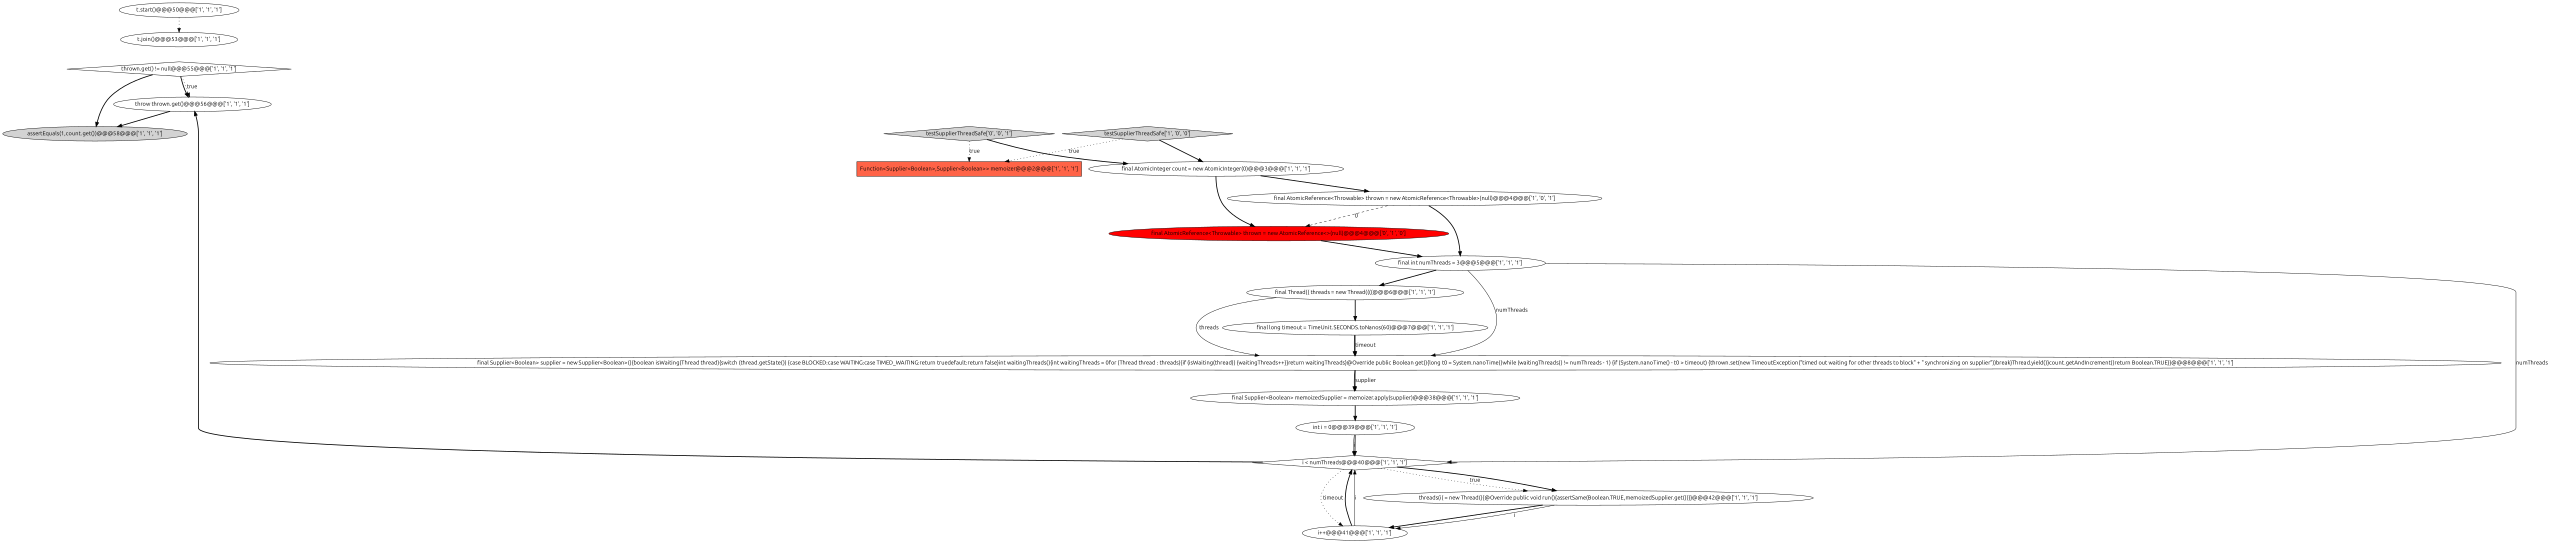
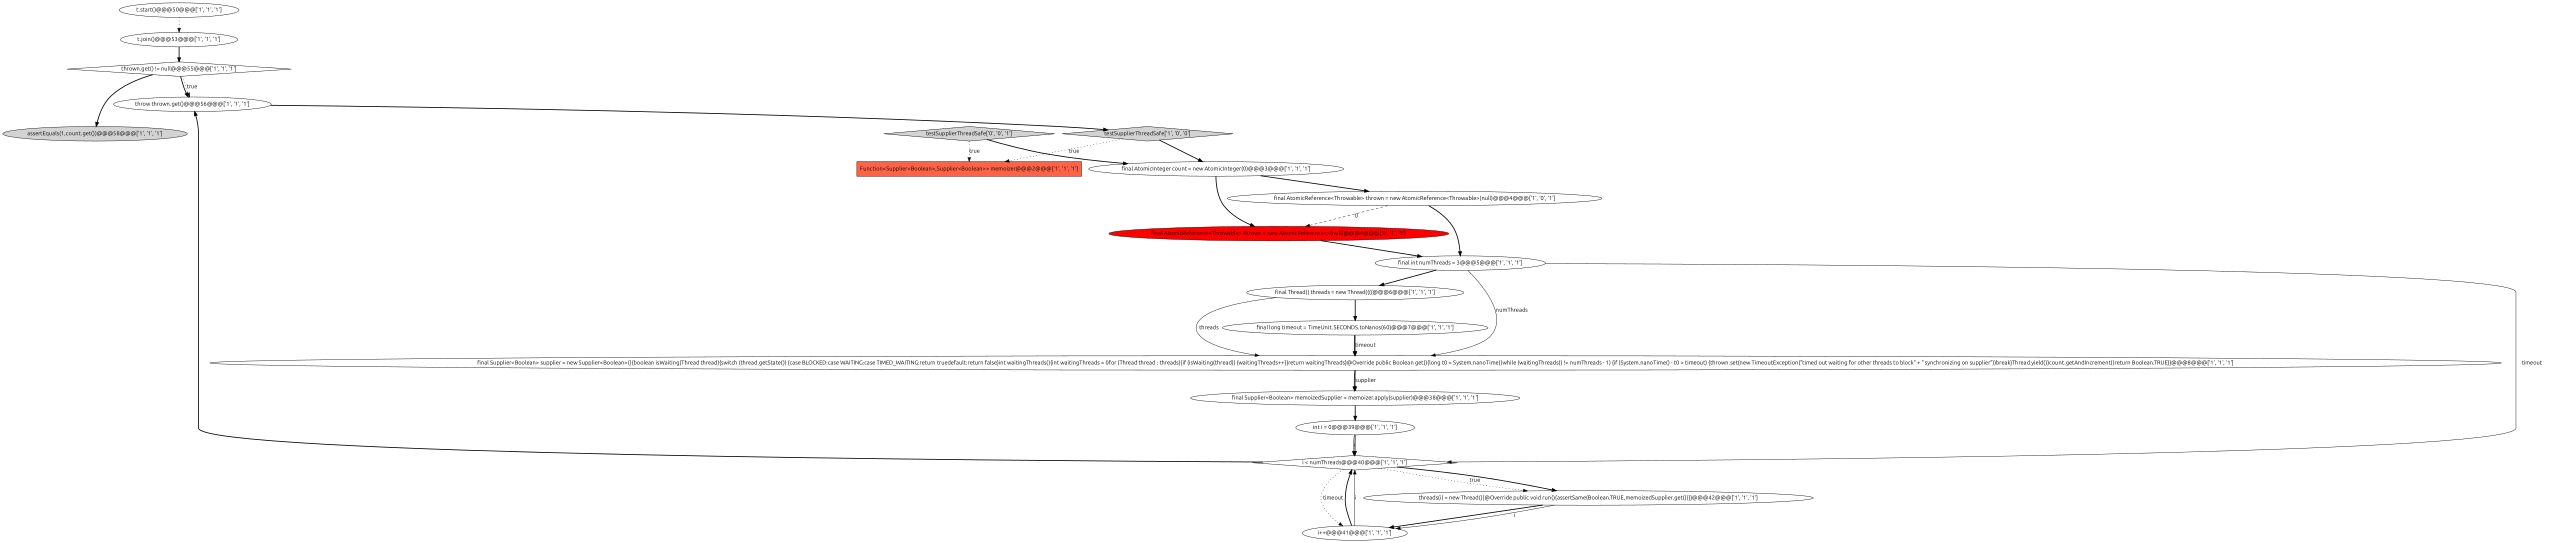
edge "t.join()@@@53@@@['1', '1', '1']" -> "thrown.get() != null@@@55@@@['1', '1', '1']": added
edge "throw thrown.get()@@@56@@@['1', '1', '1']" -> "assertEquals(1,count.get())@@@58@@@['1', '1', '1']": now "throw thrown.get()@@@56@@@['1', '1', '1']" -> "testSupplierThreadSafe['1', '0', '0']"
edge "final int numThreads = 3@@@5@@@['1', '1', '1']" -> "i < numThreads@@@40@@@['1', '1', '1']": label "numThreads" -> "timeout"
